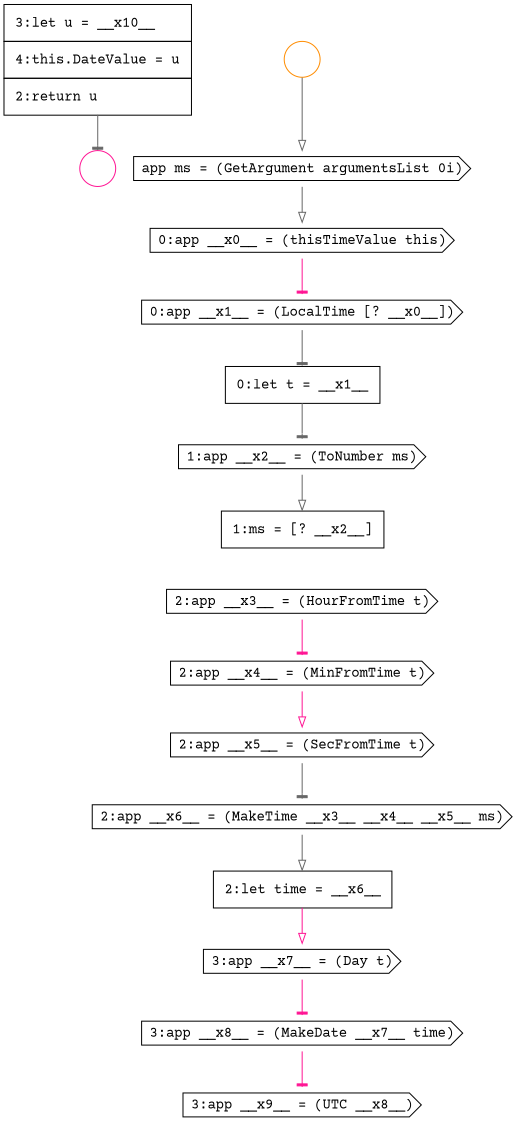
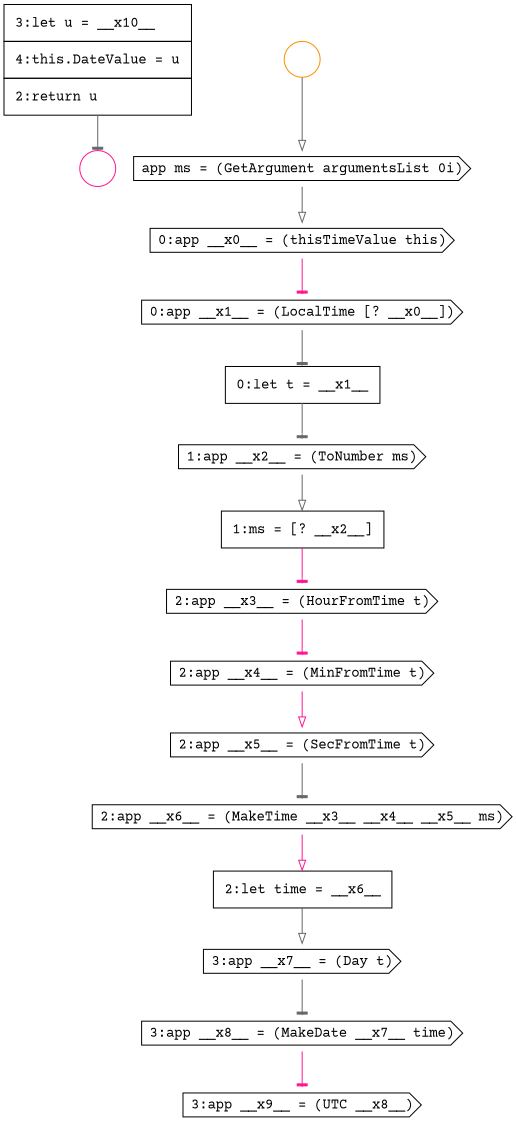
edge "1:ms = [? __x2__]" -> "2:app __x3__ = (HourFromTime t)": added
edge "2:app __x6__ = (MakeTime __x3__ __x4__ __x5__ ms)" -> "2:let time = __x6__": color gray40 -> deeppink
edge "2:let time = __x6__" -> "3:app __x7__ = (Day t)": color deeppink -> gray40
edge "3:app __x7__ = (Day t)" -> "3:app __x8__ = (MakeDate __x7__ time)": color deeppink -> gray40
